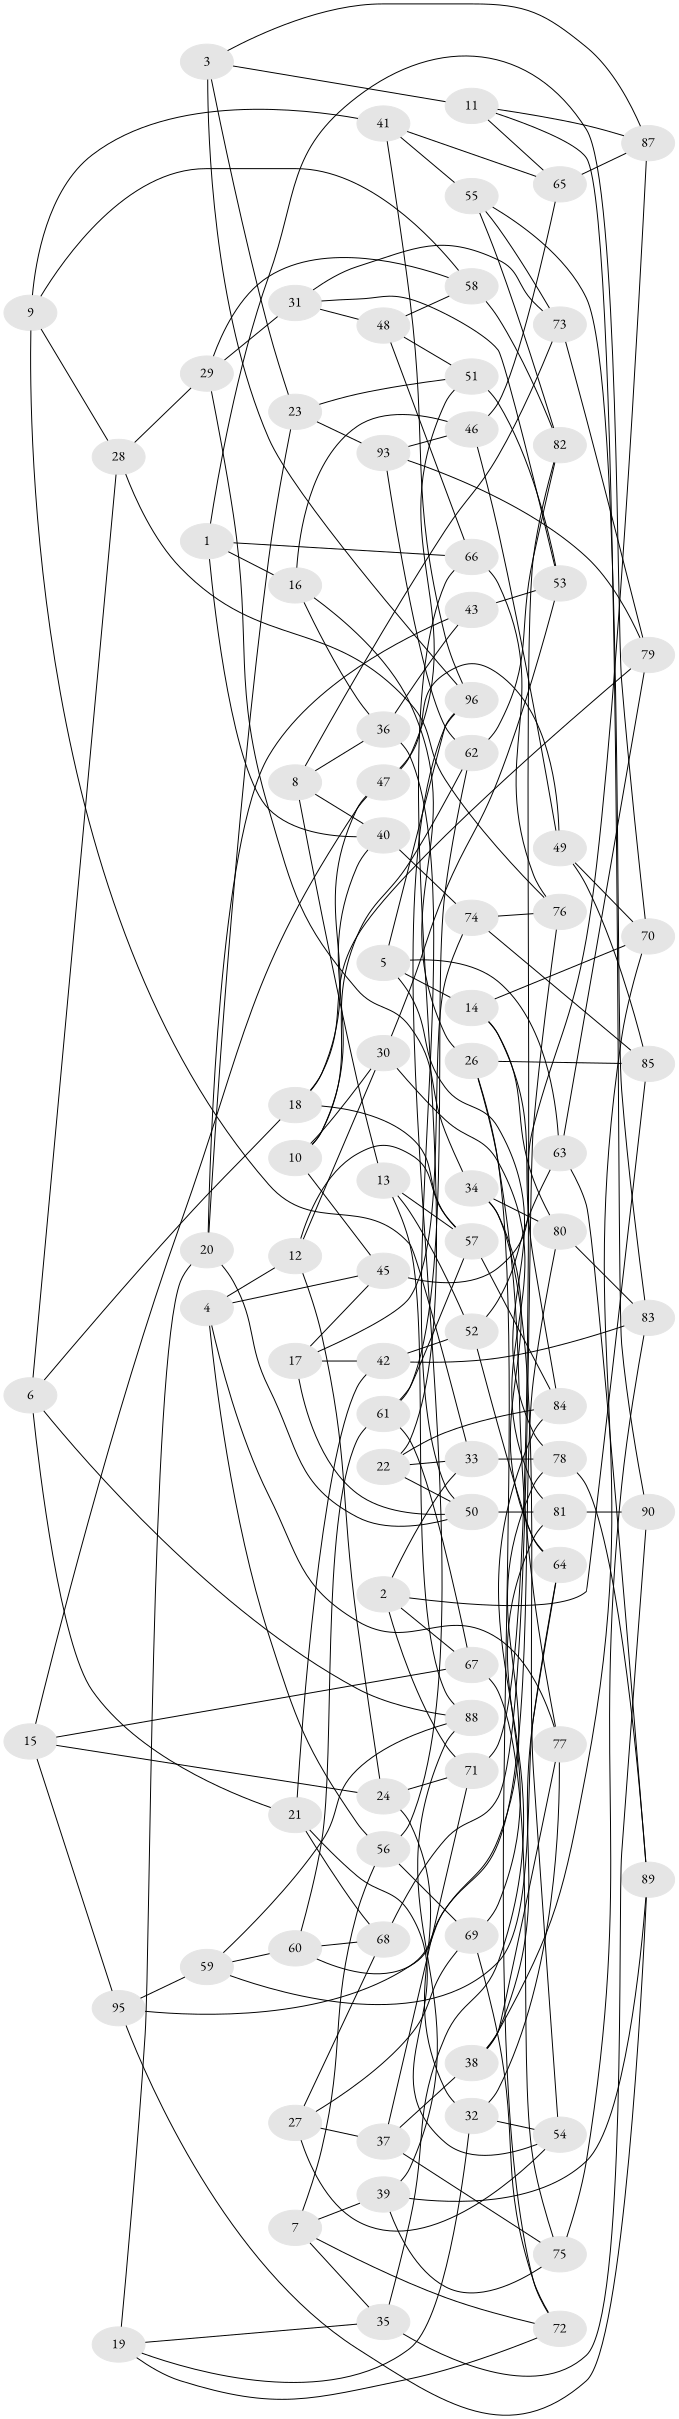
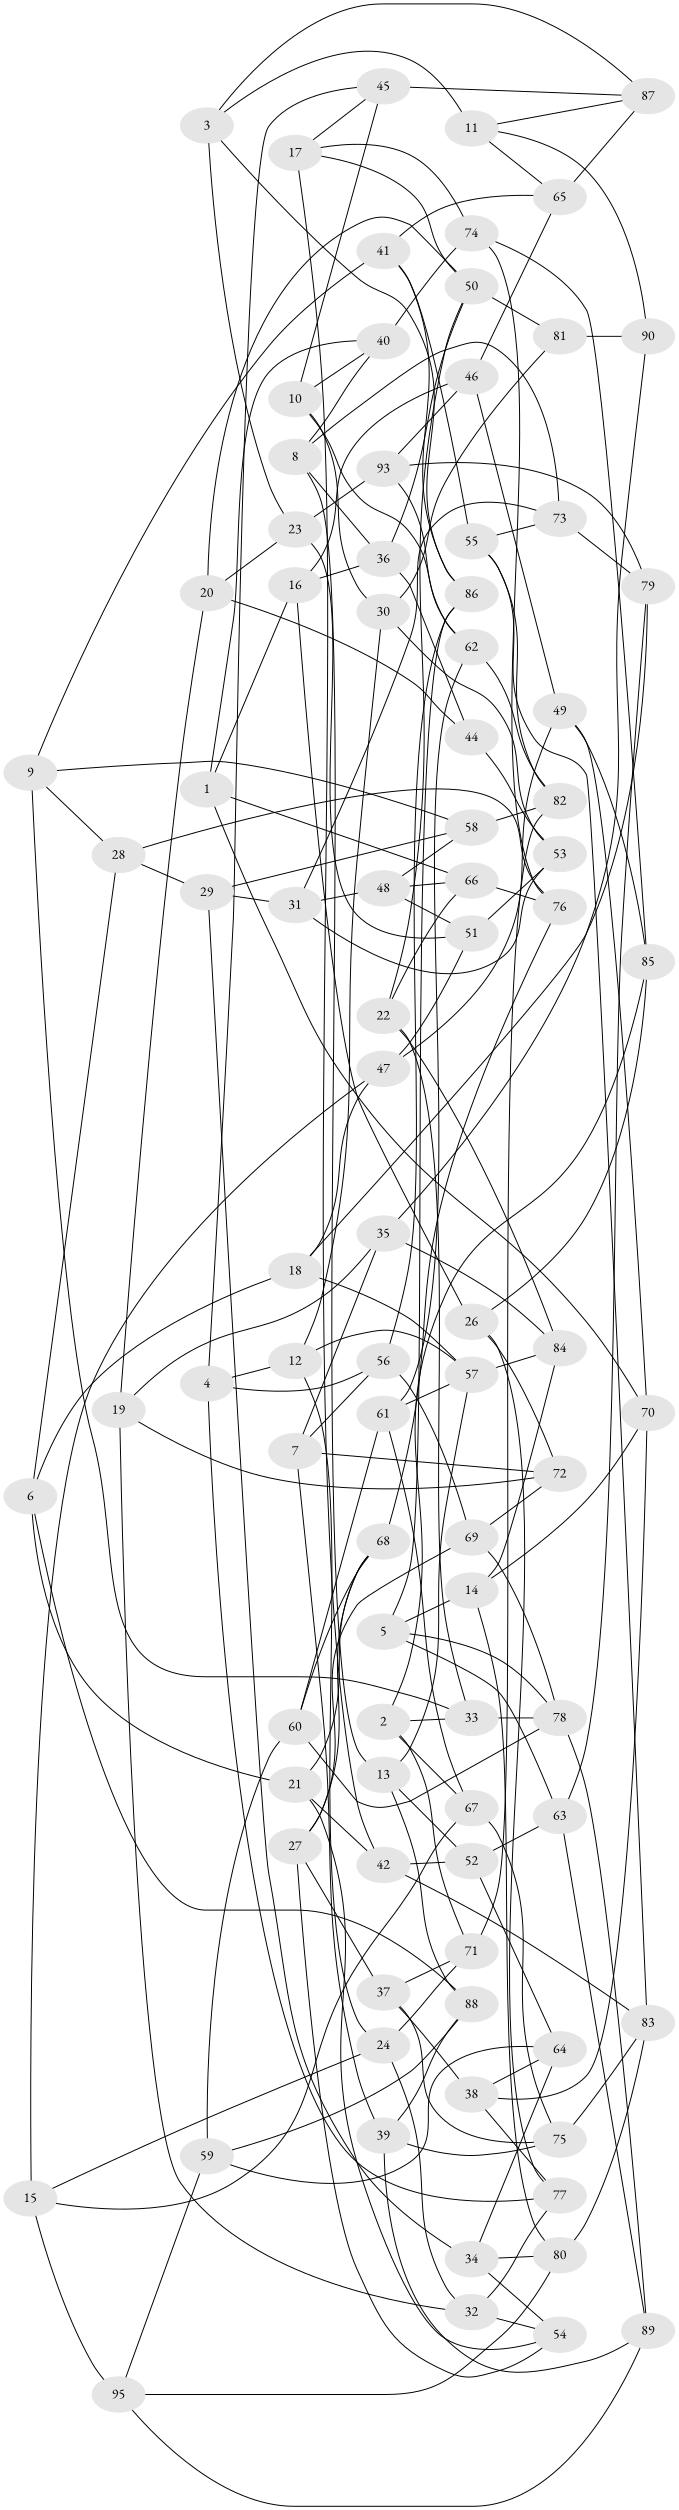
node "43": label "43" -> "44"
node "96": label "96" -> "86"
edge "81" -- "69": now "78" -- "69"
